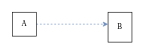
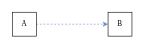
node "B": size 24x30 -> 24x24
